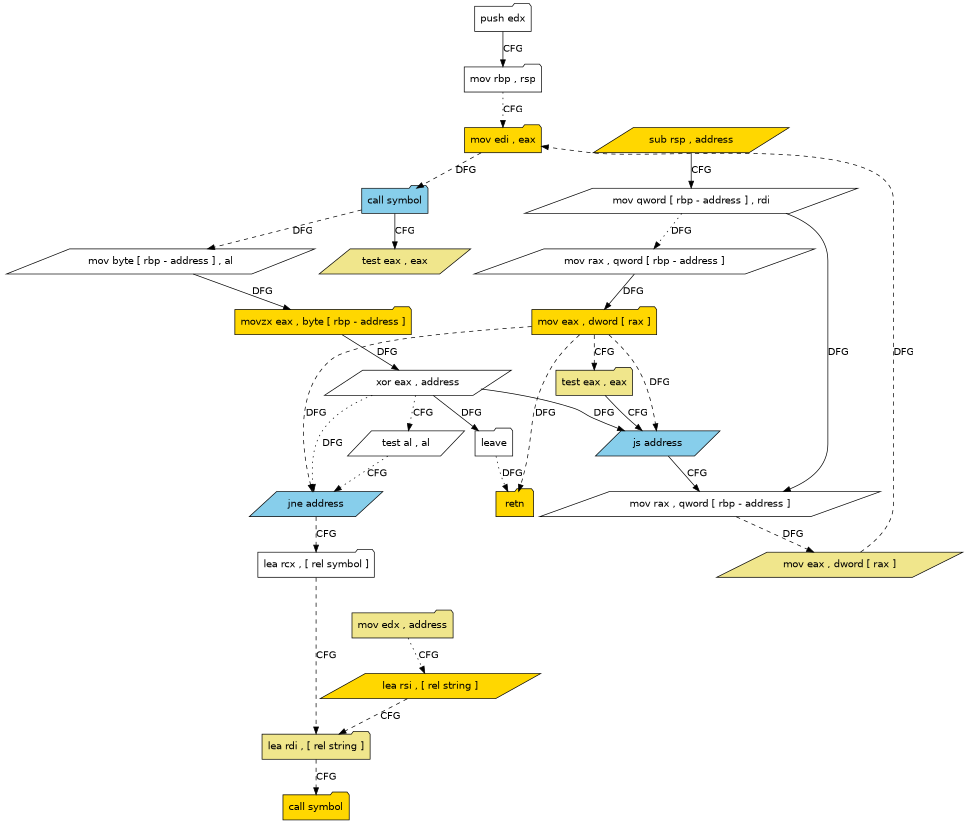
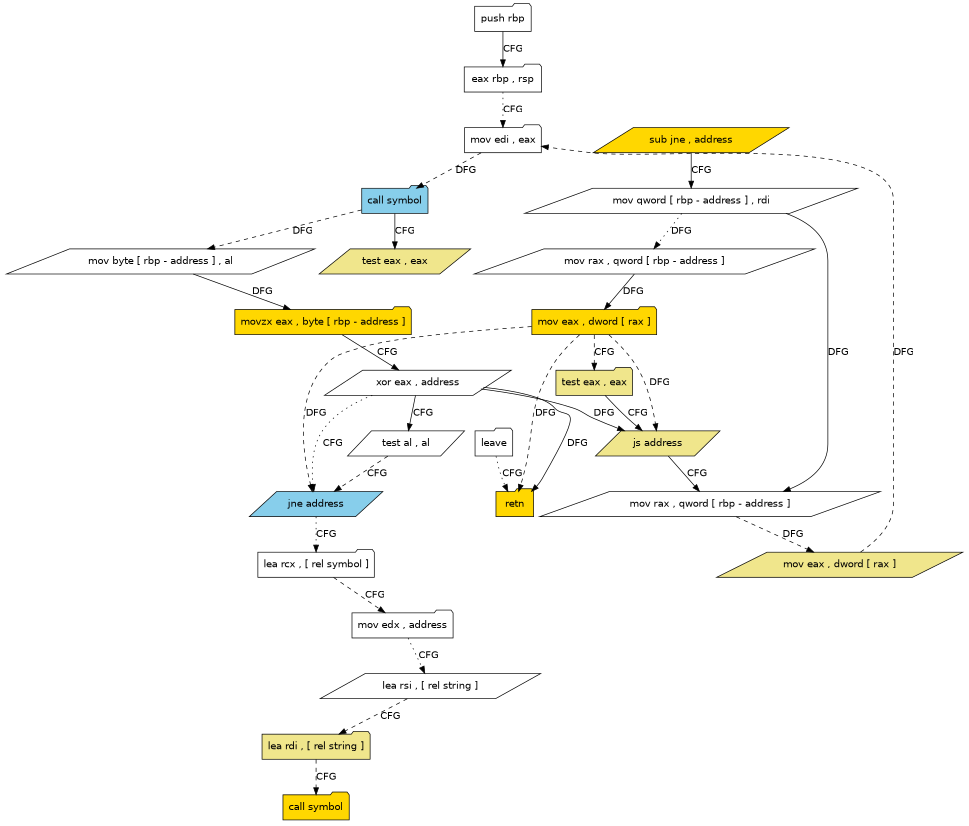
node "push edx": label "push edx" -> "push rbp"
node "mov rbp , rsp": label "mov rbp , rsp" -> "eax rbp , rsp"
node "mov edi , eax": fillcolor gold -> white
node "sub rsp , address": label "sub rsp , address" -> "sub jne , address"
edge "movzx eax , byte [ rbp - address ]" -> "xor eax , address": label "DFG" -> "CFG"
edge "xor eax , address" -> "test al , al": style dotted -> solid
edge "xor eax , address" -> "leave": now "xor eax , address" -> "retn"
edge "xor eax , address" -> "jne address": label "DFG" -> "CFG"
node "js address": fillcolor skyblue -> khaki
edge "test al , al" -> "jne address": style dotted -> dashed
edge "leave" -> "retn": label "DFG" -> "CFG"
edge "jne address" -> "lea rcx , [ rel symbol ]": style dashed -> dotted
node "mov edx , address": fillcolor khaki -> white
edge "lea rcx , [ rel symbol ]" -> "lea rdi , [ rel string ]": now "lea rcx , [ rel symbol ]" -> "mov edx , address"
node "lea rsi , [ rel string ]": fillcolor gold -> white
